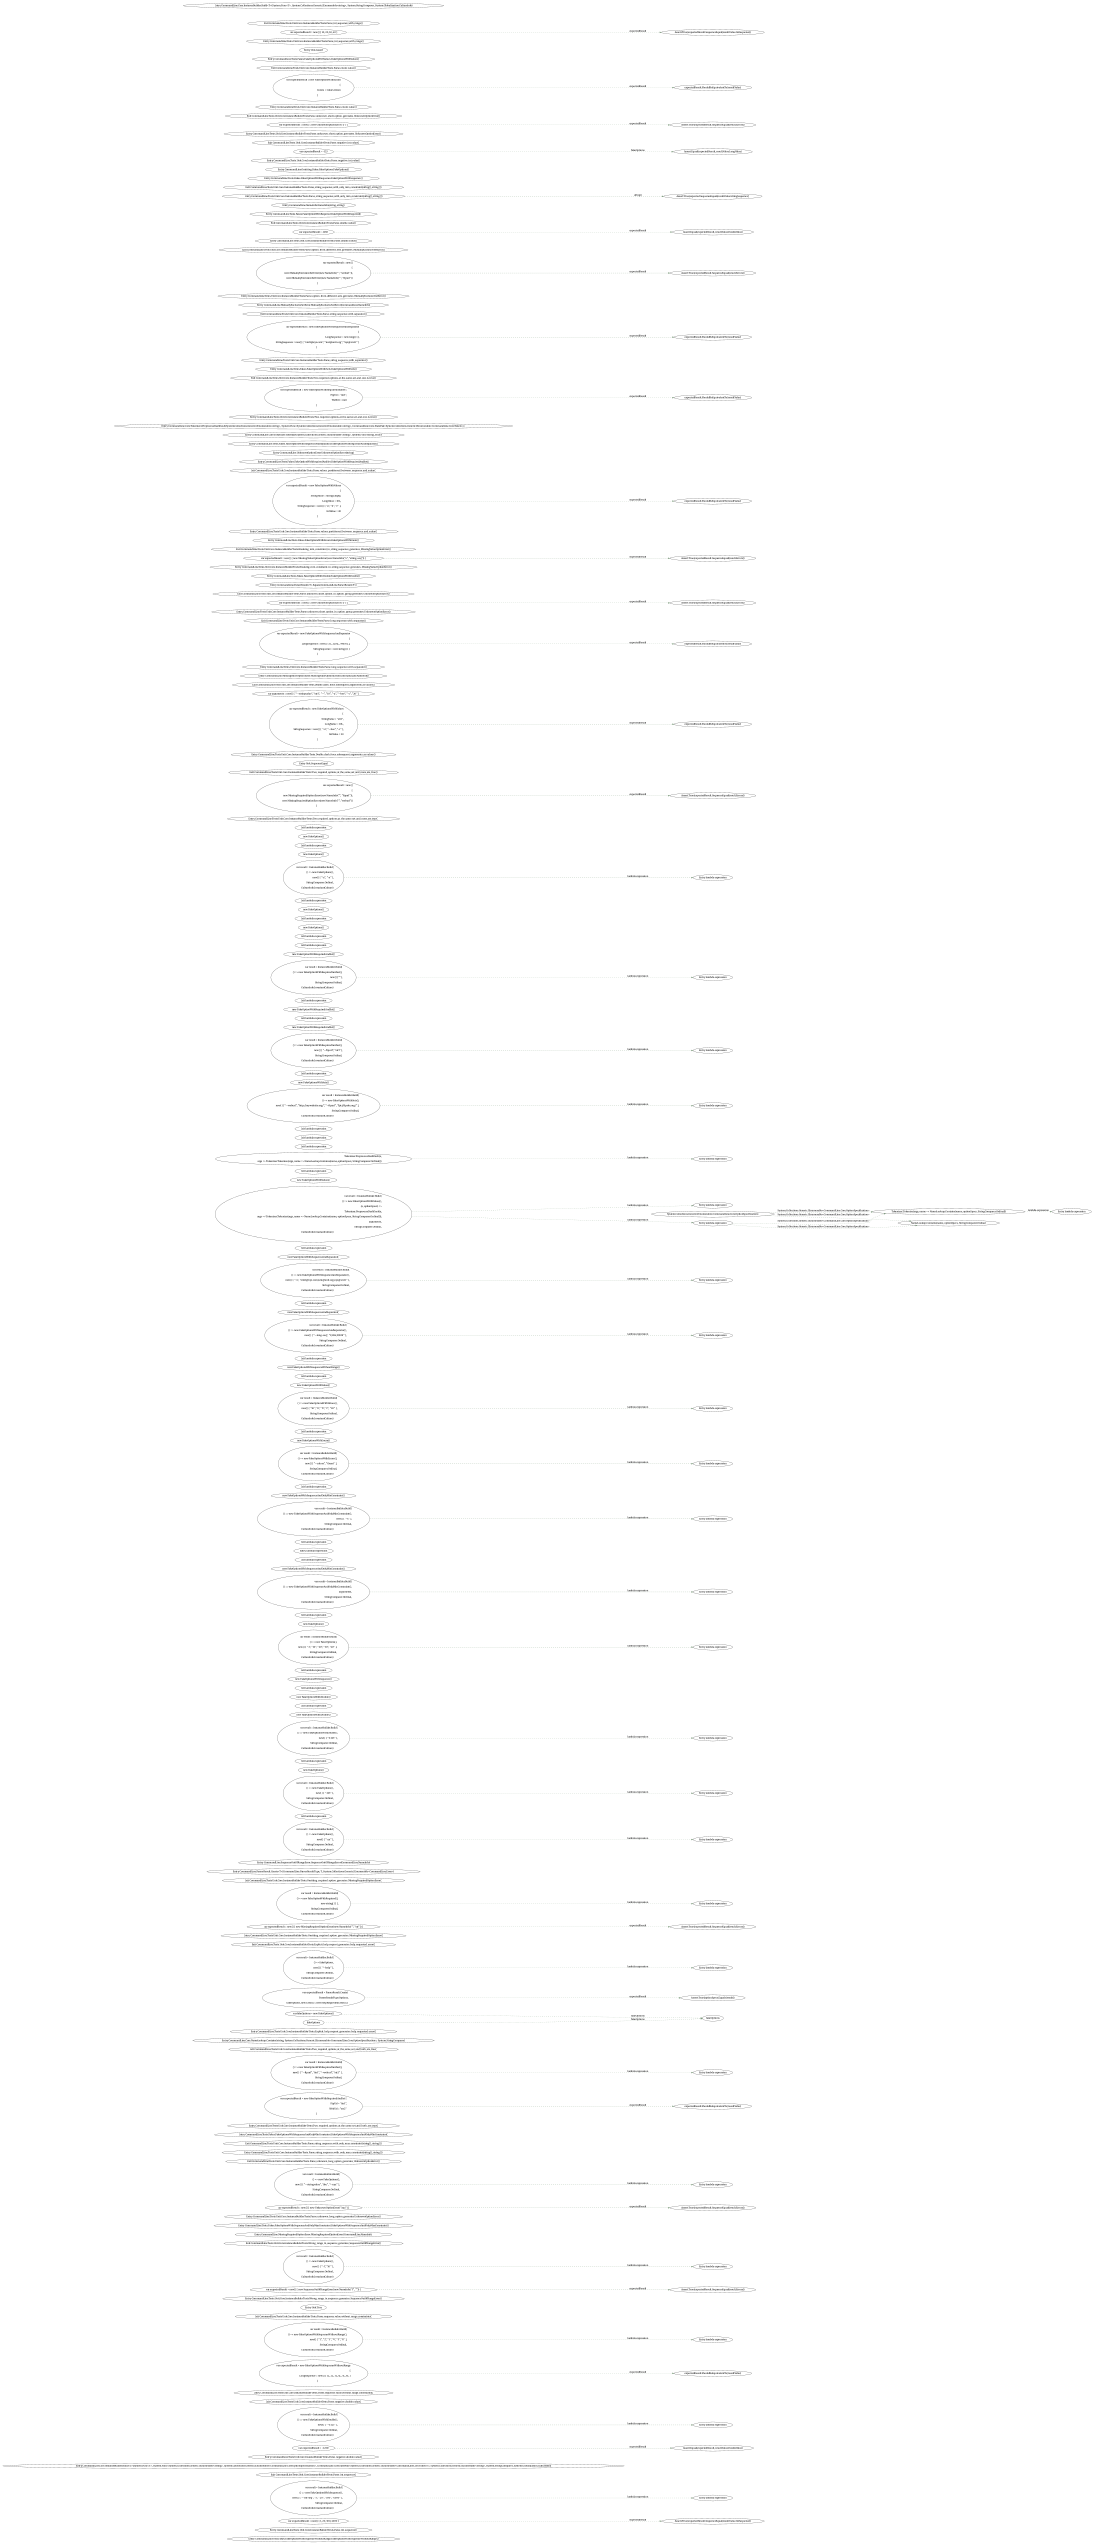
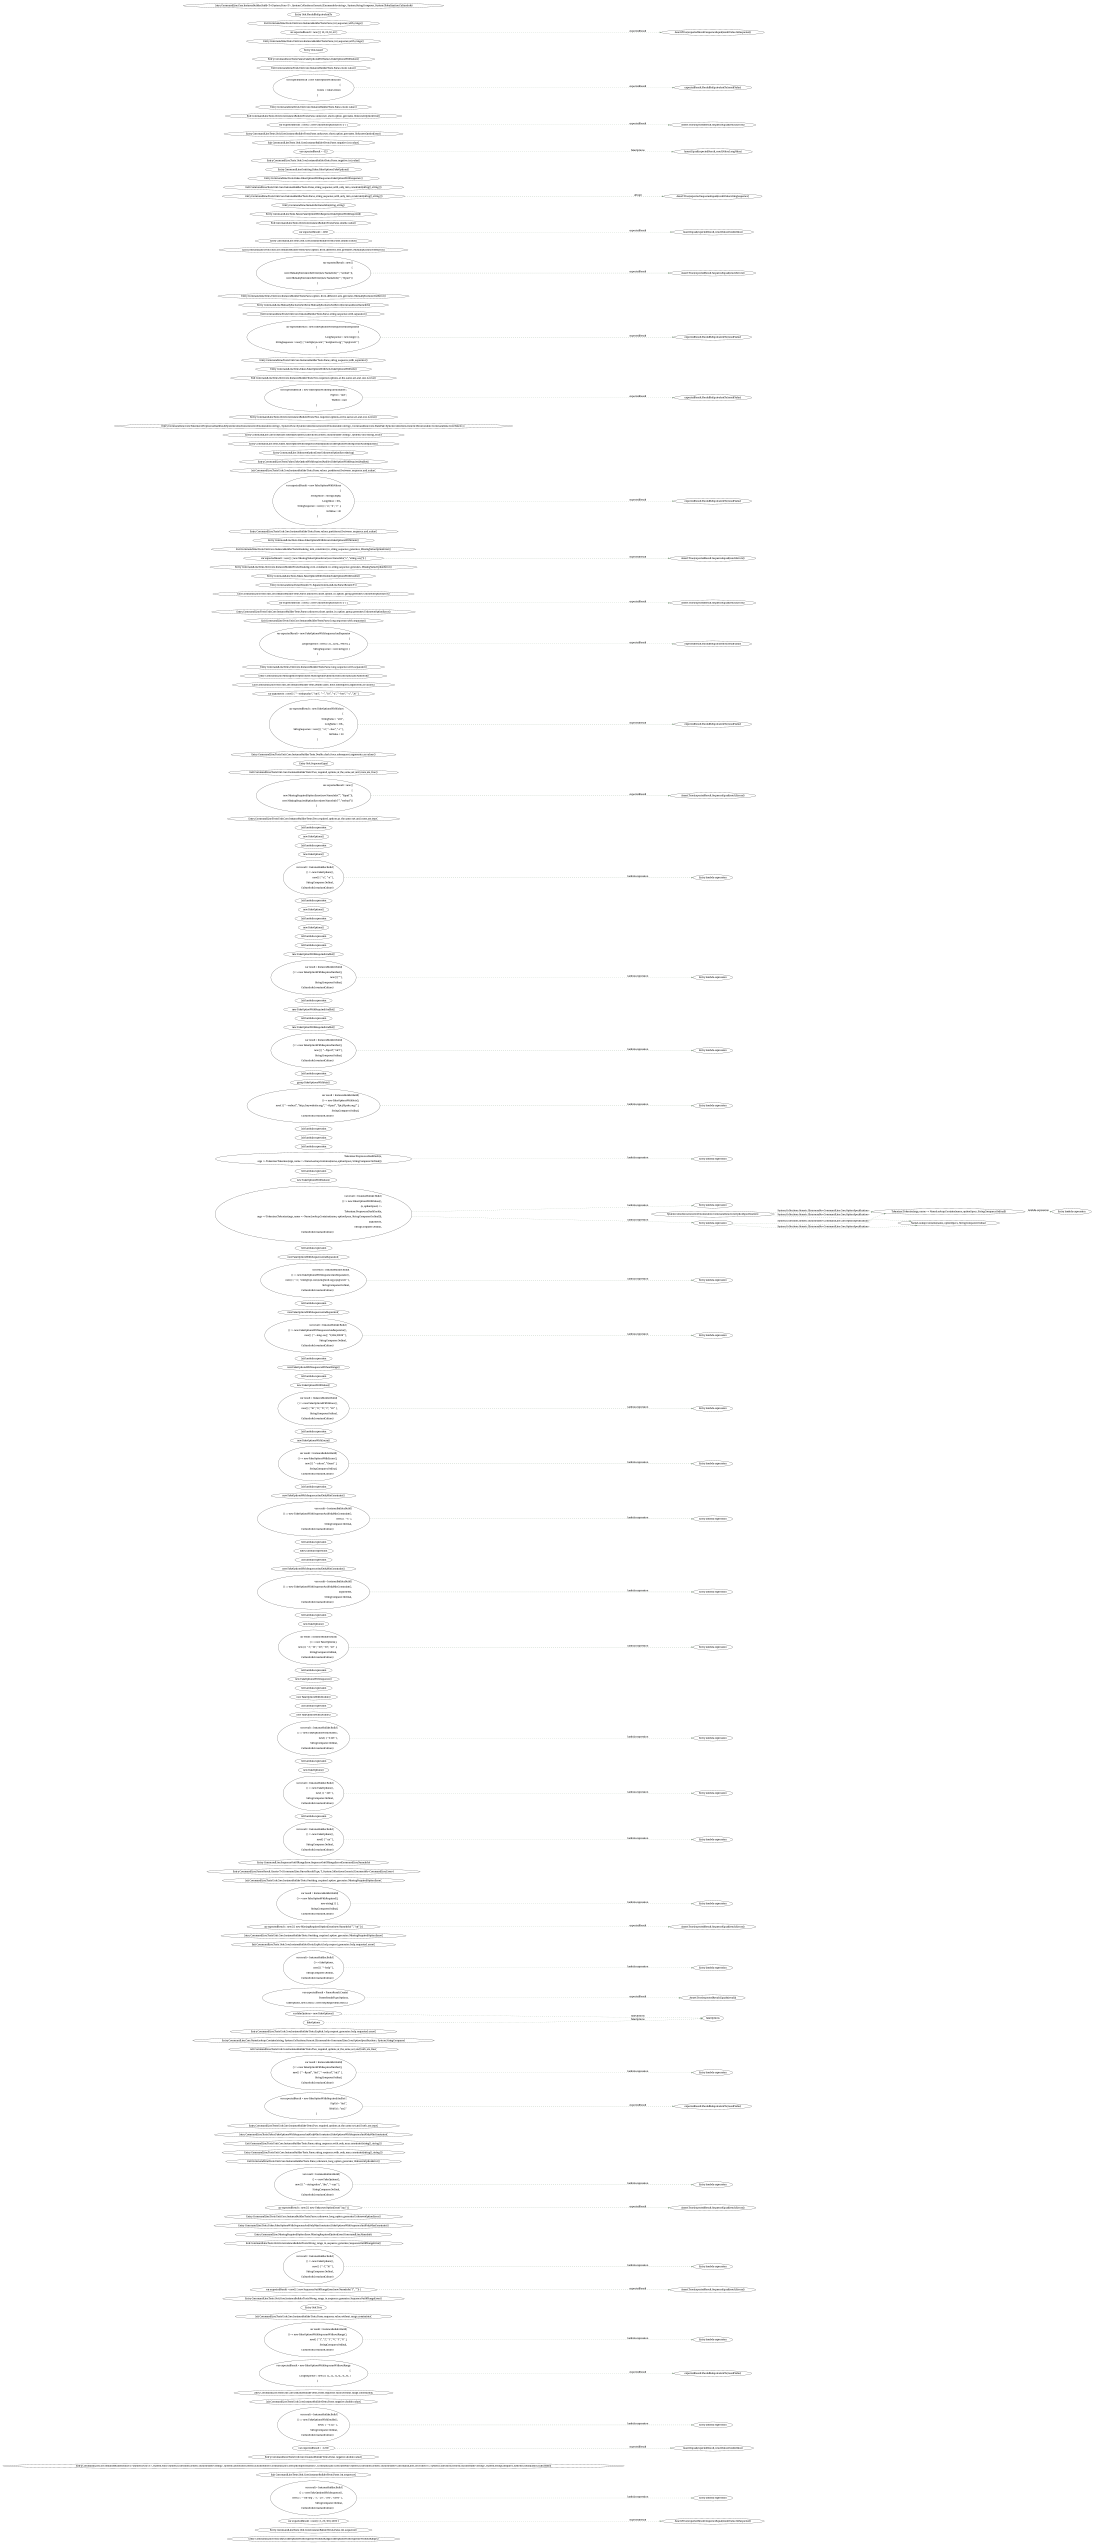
node "Entry Unk.ShouldBeEquivalentTo": added
node "new FakeOptionsWithSets()": label "new FakeOptionsWithSets()" -> "group FakeOptionsWithSets()"
node "Assert.True(optionSpecs.Equals(result))": label "Assert.True(optionSpecs.Equals(result))" -> "Assert.True(expectedResult.Equals(result))"
